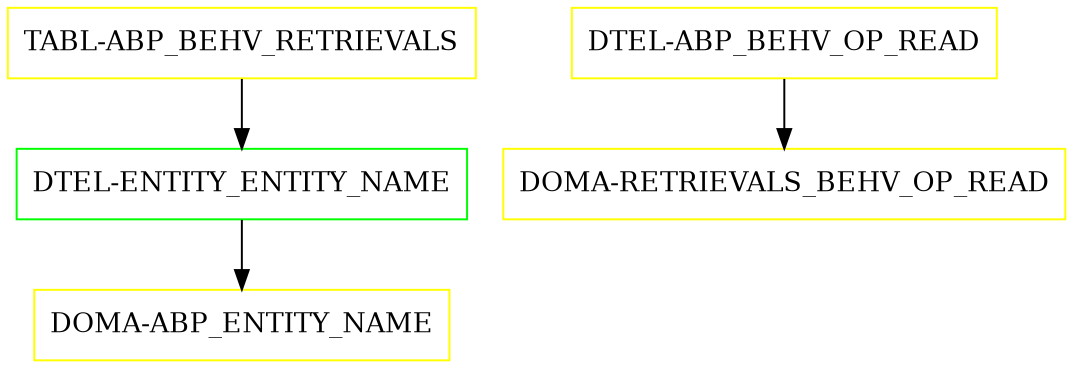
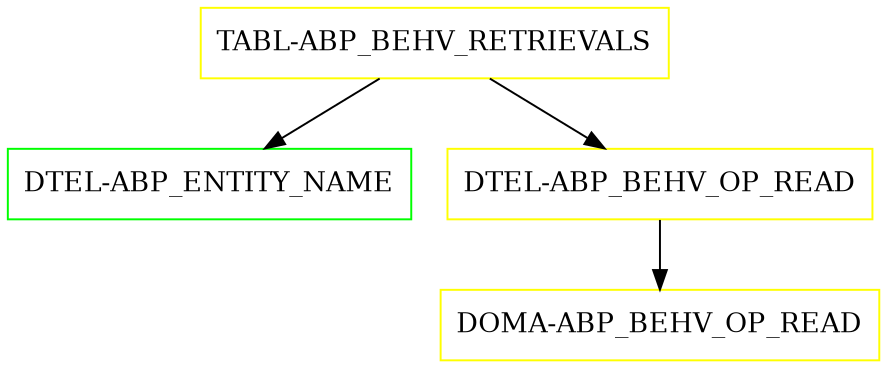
edge "TABL-ABP_BEHV_RETRIEVALS" -> "DTEL-ABP_BEHV_OP_READ": added
node "DTEL-ENTITY_ENTITY_NAME": label "DTEL-ENTITY_ENTITY_NAME" -> "DTEL-ABP_ENTITY_NAME"
node "DOMA-RETRIEVALS_BEHV_OP_READ": label "DOMA-RETRIEVALS_BEHV_OP_READ" -> "DOMA-ABP_BEHV_OP_READ"
node "DOMA-ABP_ENTITY_NAME": removed
